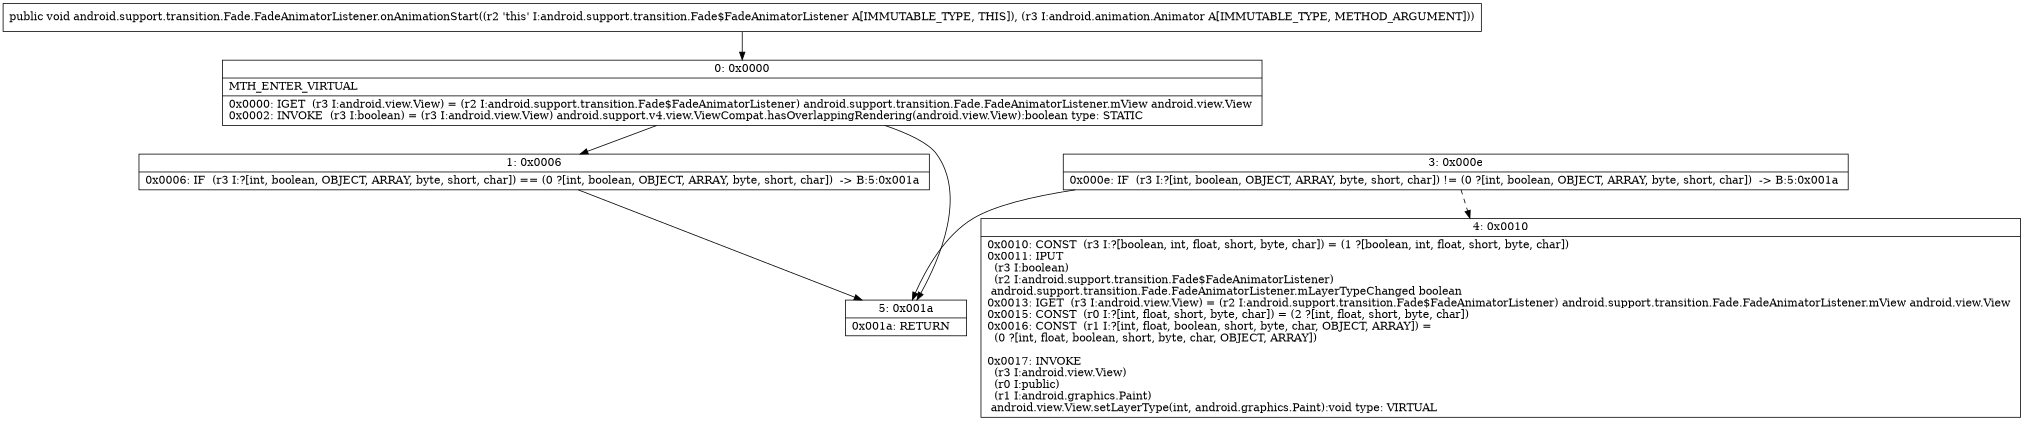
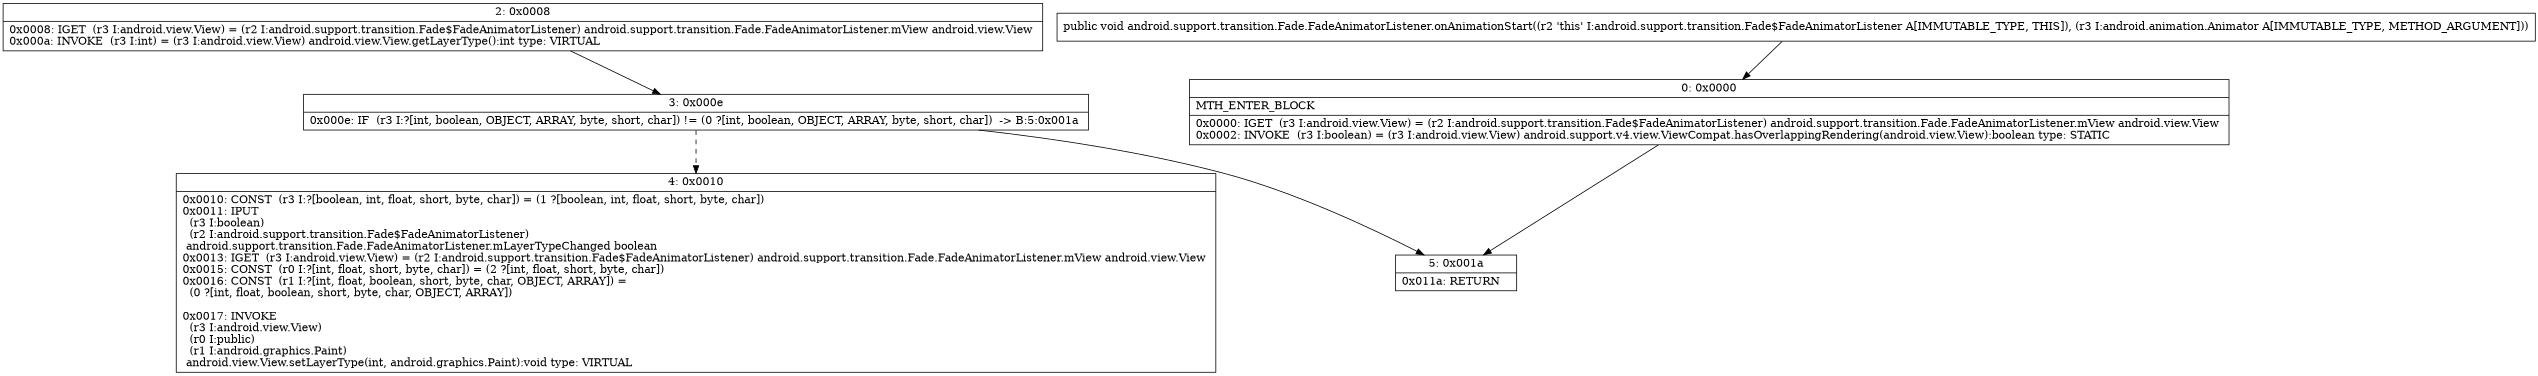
node "2: 0x0008": added
node "0: 0x0000": text "MTH_ENTER_VIRTUAL" -> "MTH_ENTER_BLOCK"
node "1: 0x0006": removed
node "5: 0x001a": text "0x001a: RETURN" -> "0x011a: RETURN"
